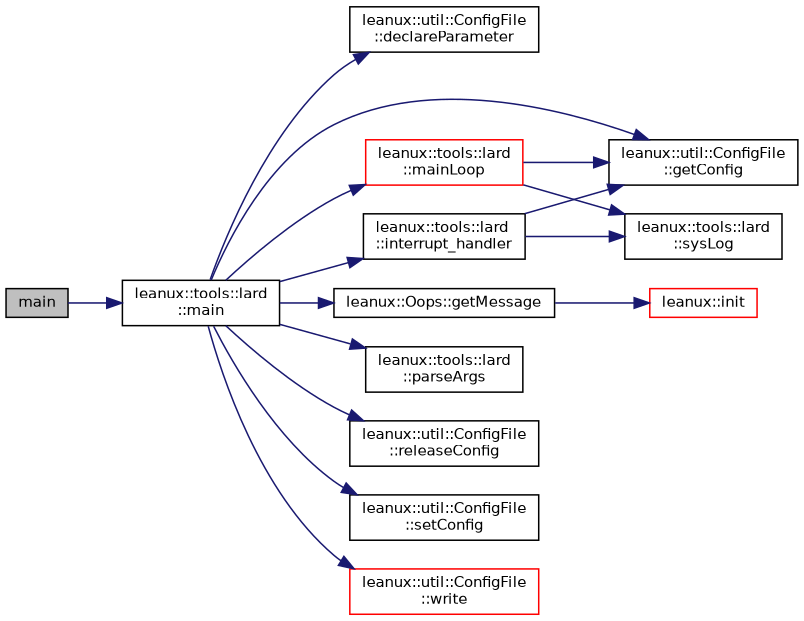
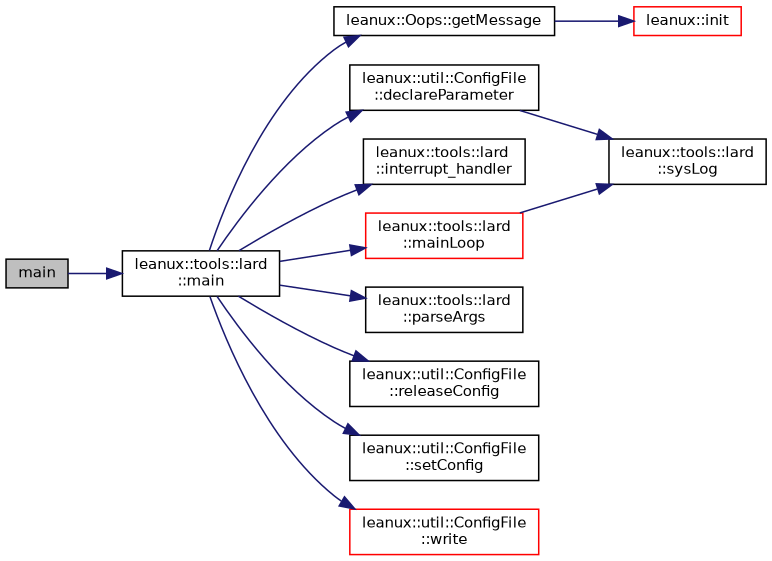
node "leanux::util::ConfigFile ::getConfig": removed
edge "leanux::tools::lard ::interrupt_handler" -> "leanux::tools::lard ::sysLog": now "leanux::util::ConfigFile ::declareParameter" -> "leanux::tools::lard ::sysLog"
